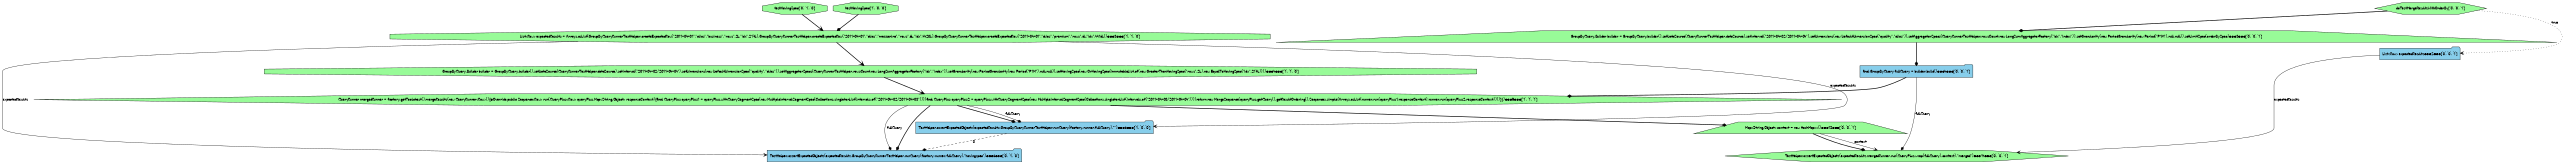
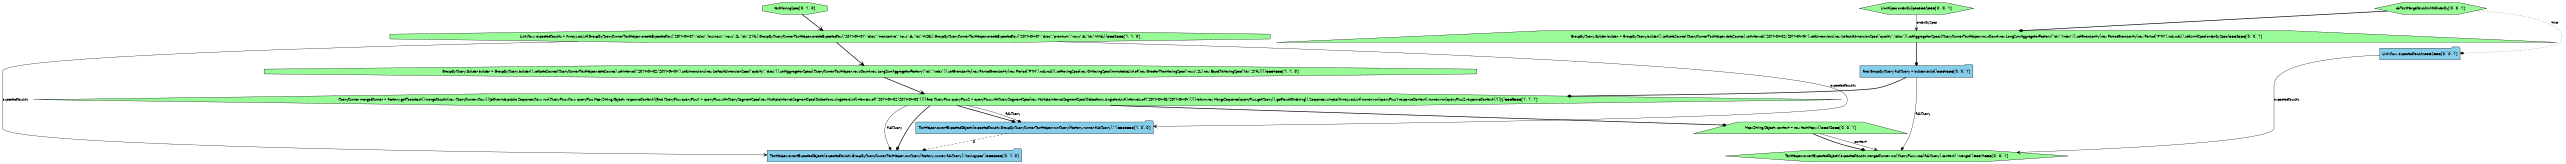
node "testHavingSpec['1', '0', '0']": removed
node "LimitSpec orderBySpec@@@2@@@['0', '0', '1']": added
edge "doTestMergeResultsWithOrderBy['0', '0', '1']" -> "List<Row> expectedResults@@@2@@@['0', '0', '1']": arrowhead vee -> diamond
